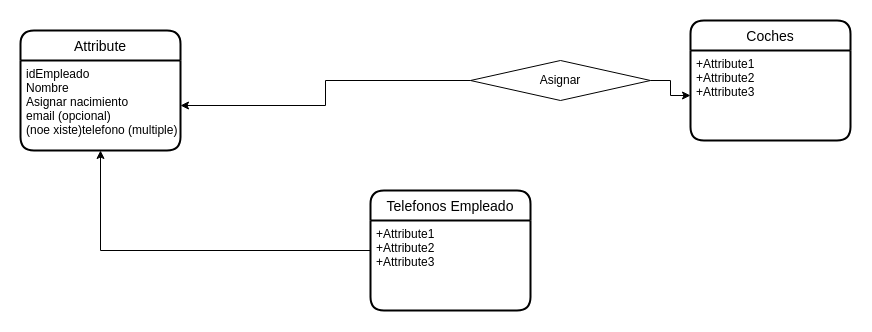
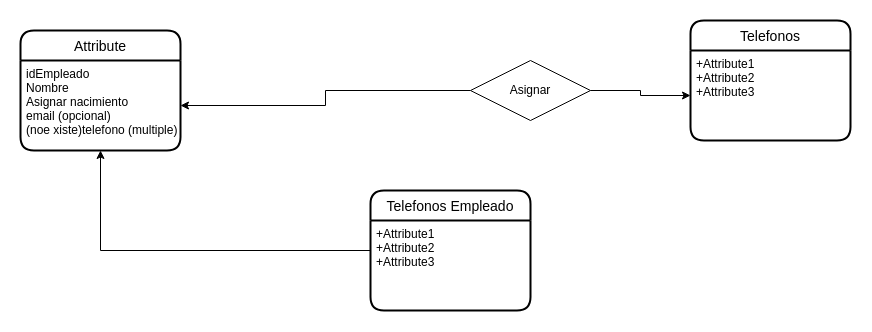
node "Coches": label "Coches" -> "Telefonos"
node "Asignar": size 180x40 -> 120x60
